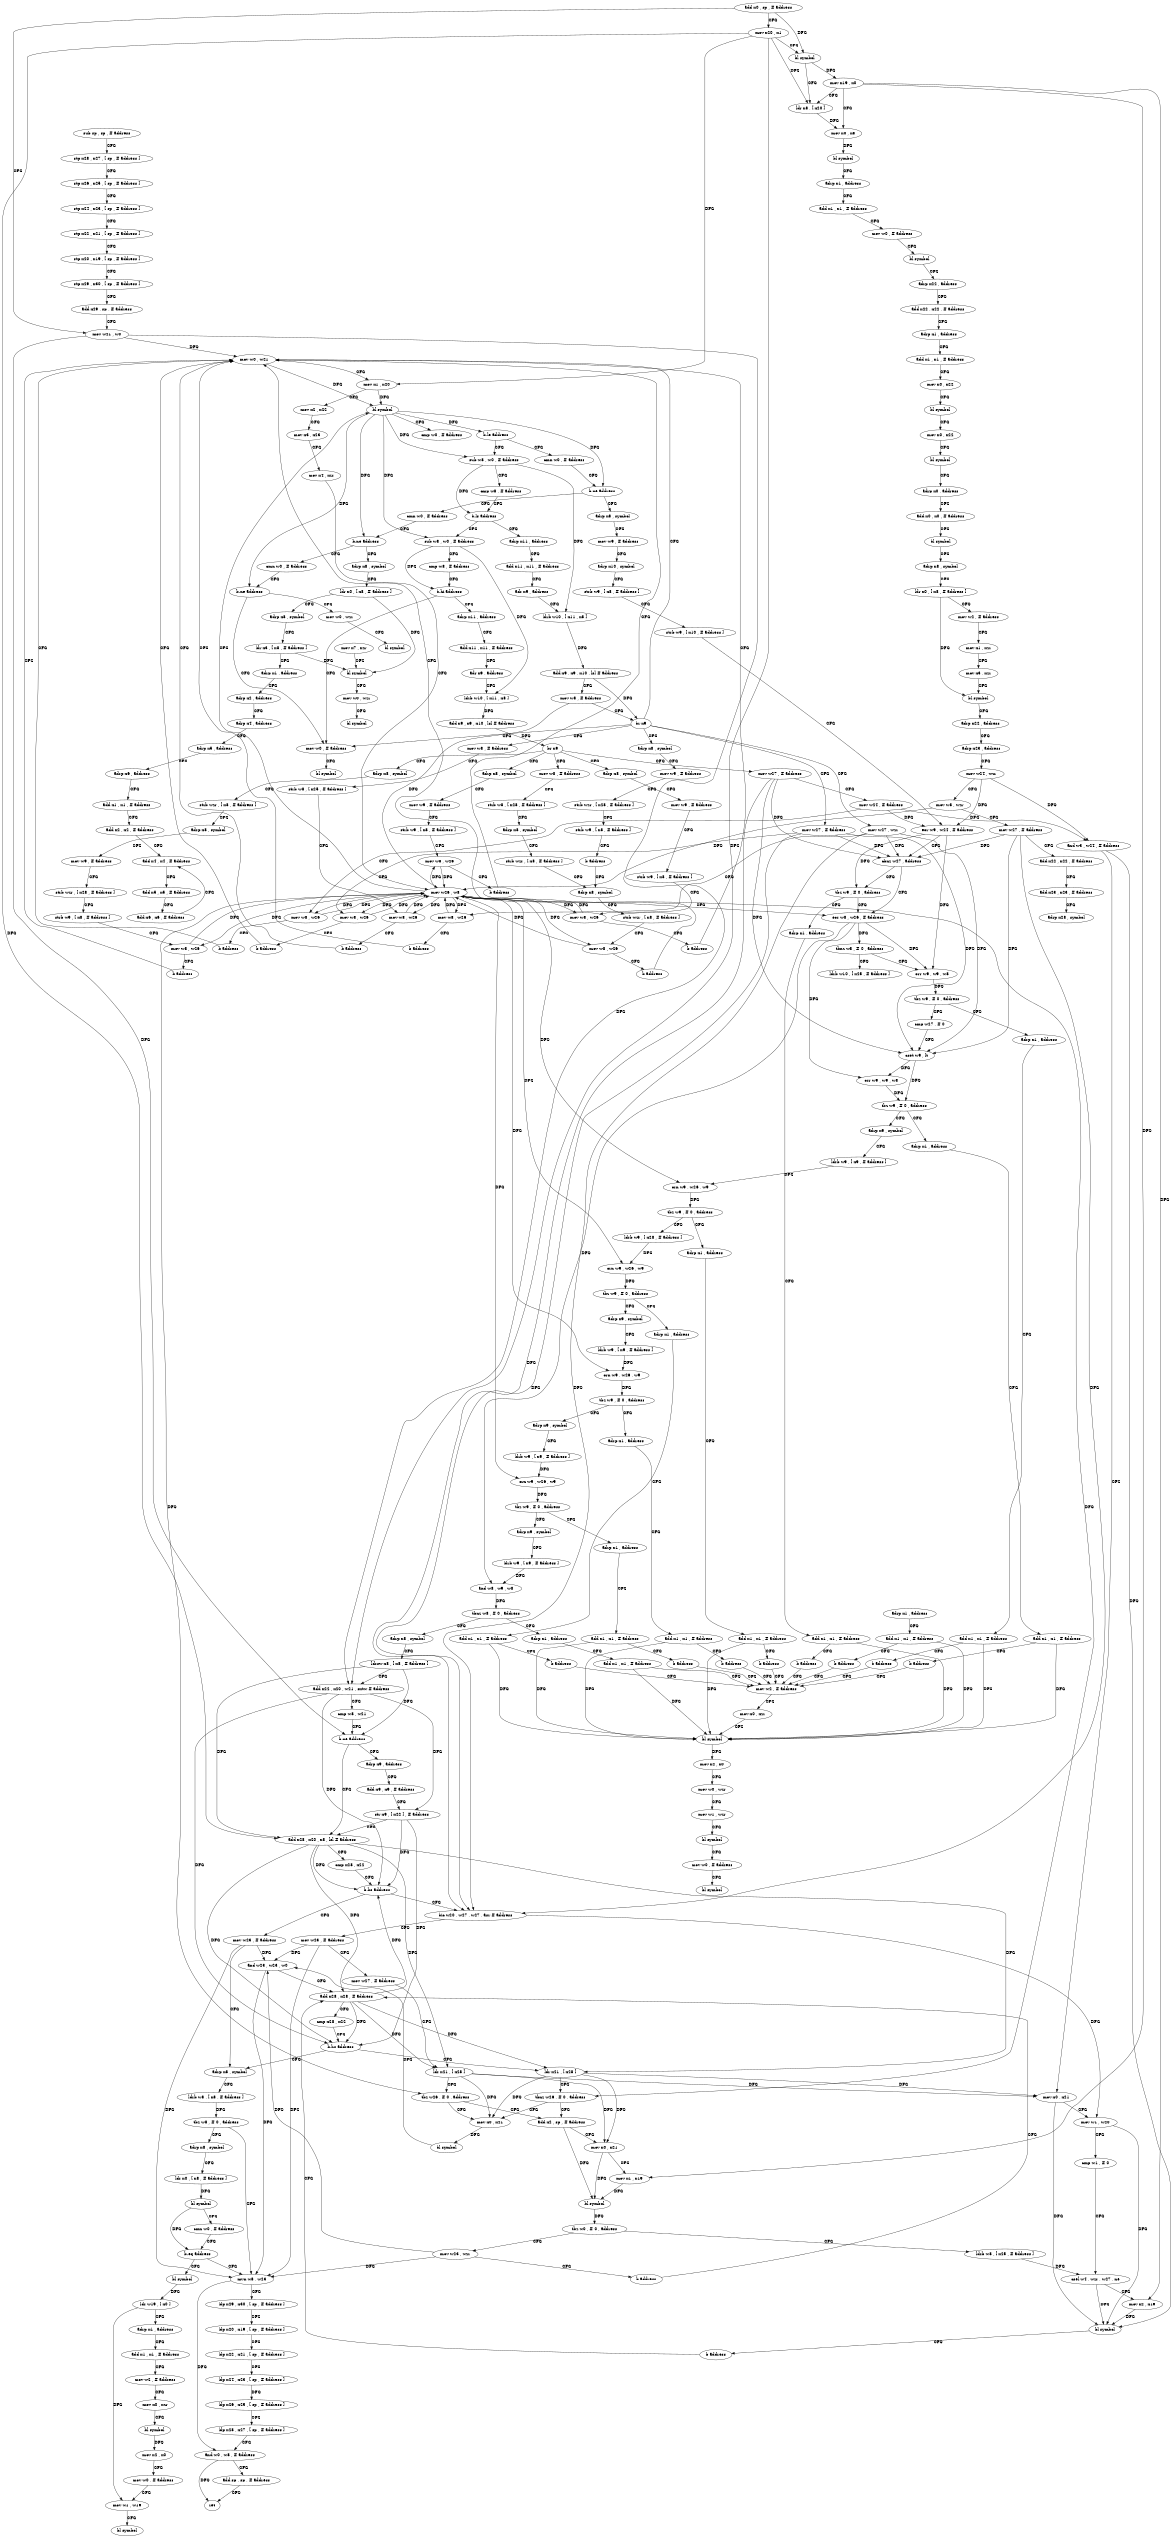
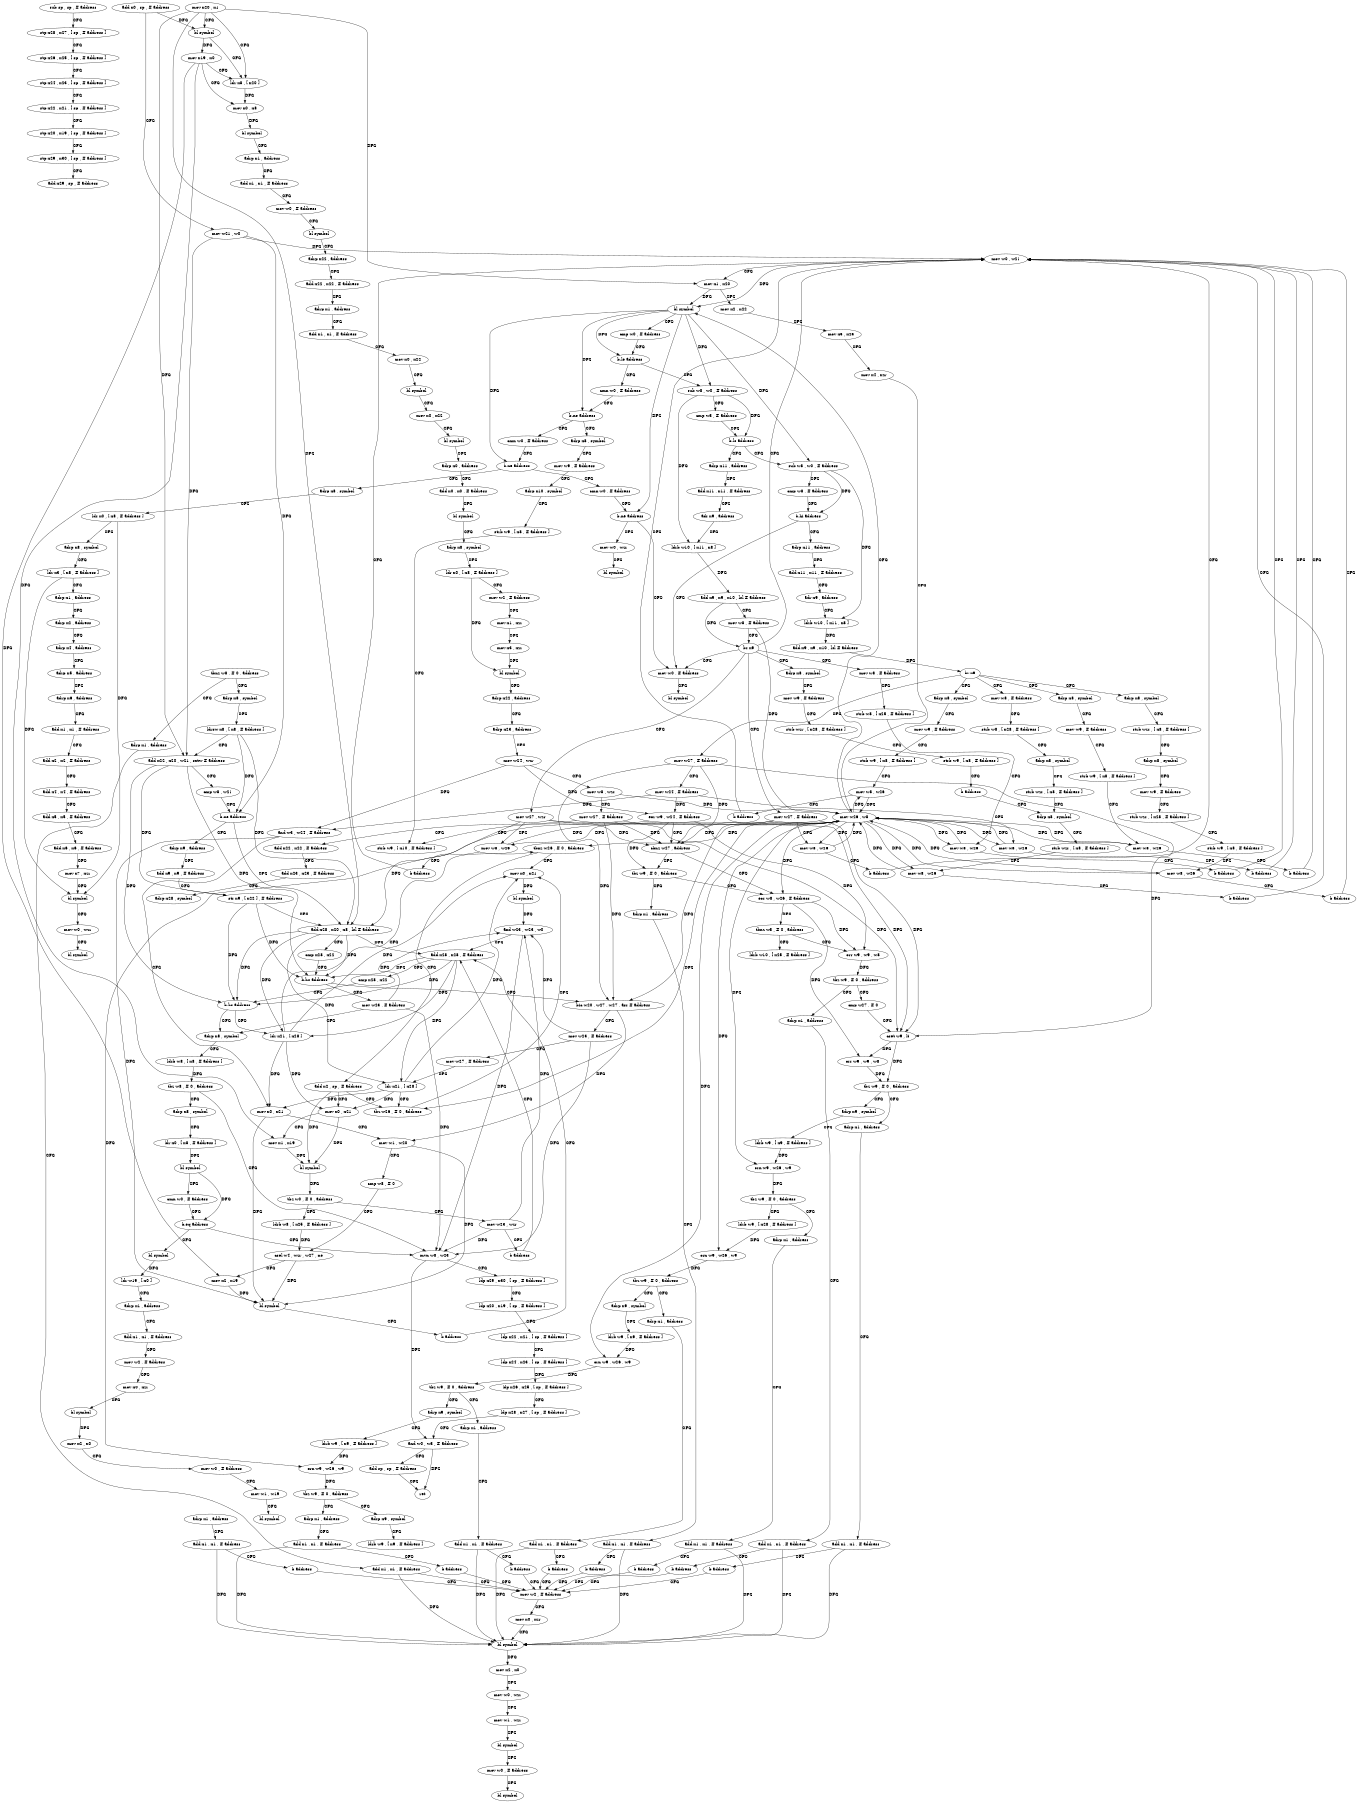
edge "add x0 , sp , # address" -> "mov x20 , x1": removed, label "CFG"
edge "mov x20 , x1" -> "ldr x8 , [ x20 ]": label "DFG" -> "CFG"
edge "add x29 , sp , # address" -> "mov w21 , w0": removed, label "CFG"
edge "cmp w0 , # address" -> "b.le address": added, label "CFG"
edge "strb w9 , [ x10 , # address ]" -> "eor w9 , w24 , # address": reversed
edge "add x6 , x6 , # address" -> "add x4 , x4 , # address": now "add x6 , x6 , # address" -> "mov x7 , xzr"
edge "mov w26 , w8" -> "eor w8 , w26 , # address": label "CFG" -> "DFG"
edge "mov w27 , wzr" -> "bic w20 , w27 , w27 , asr # address": now "mov w27 , wzr" -> "add x28 , x20 , x8 , lsl # address"
node "and w8 , w9 , w8": removed
edge "tbz w26 , # 0 , address" -> "add x2 , sp , # address": reversed
node "cmp w1 , # 0": label "cmp w1 , # 0" -> "cmp w8 , # 0"
edge "ldr w19 , [ x0 ]" -> "mov w1 , w19": removed, label "DFG"
